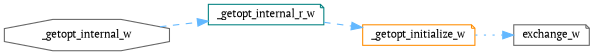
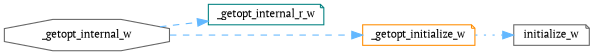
edge "_getopt_internal_r_w" -> "_getopt_initialize_w": now "_getopt_internal_w" -> "_getopt_initialize_w"
node "exchange_w": label "exchange_w" -> "initialize_w"
